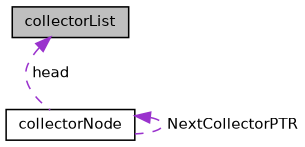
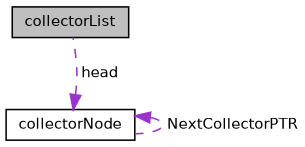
edge "collectorNode" -> "collectorList": reversed
